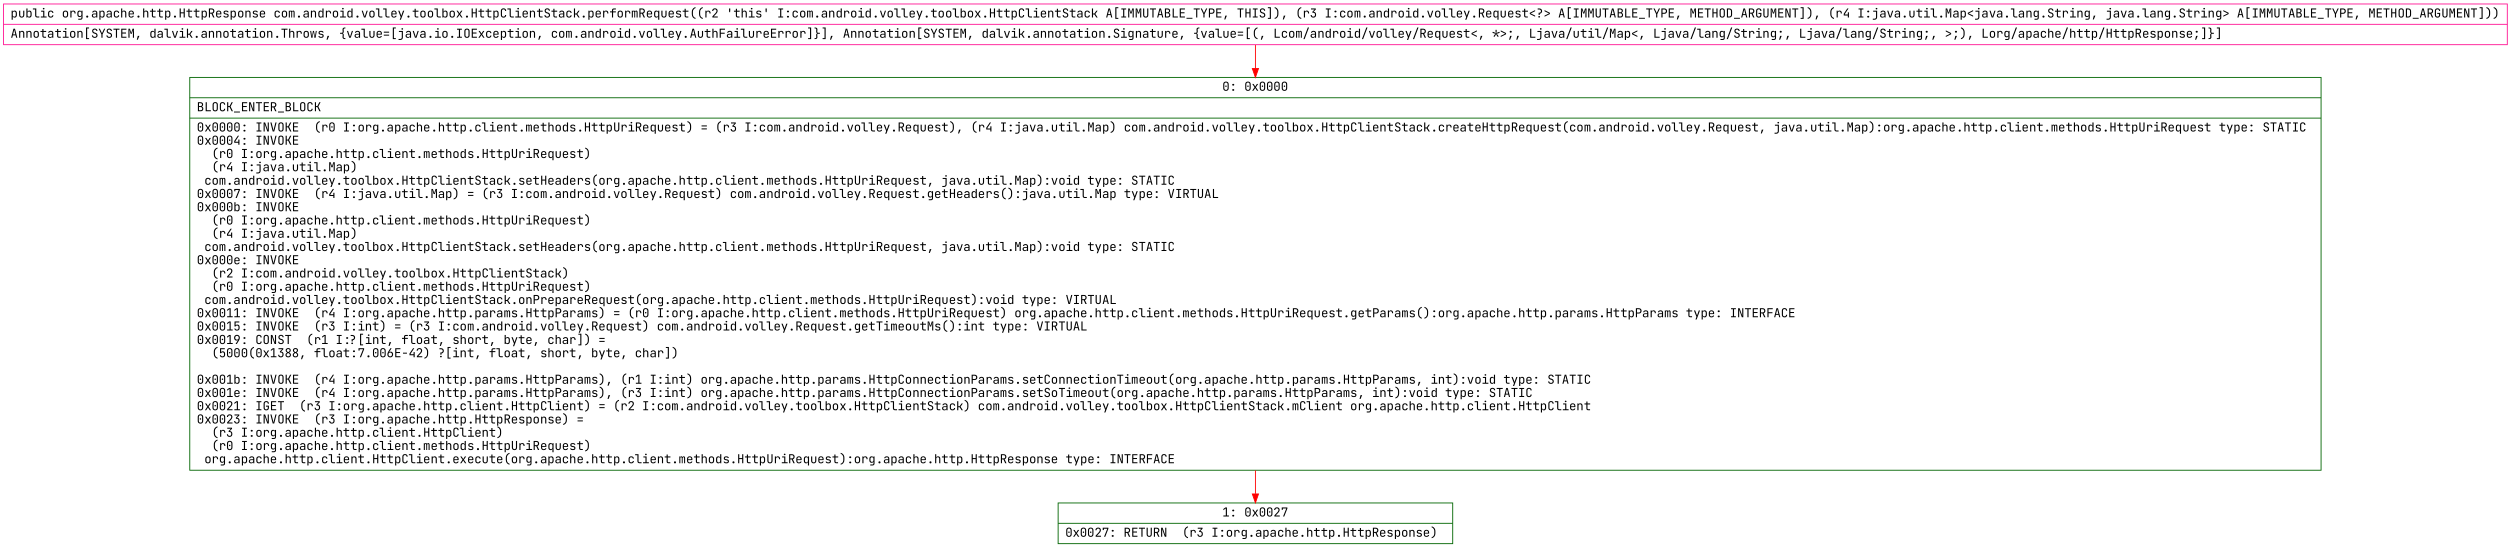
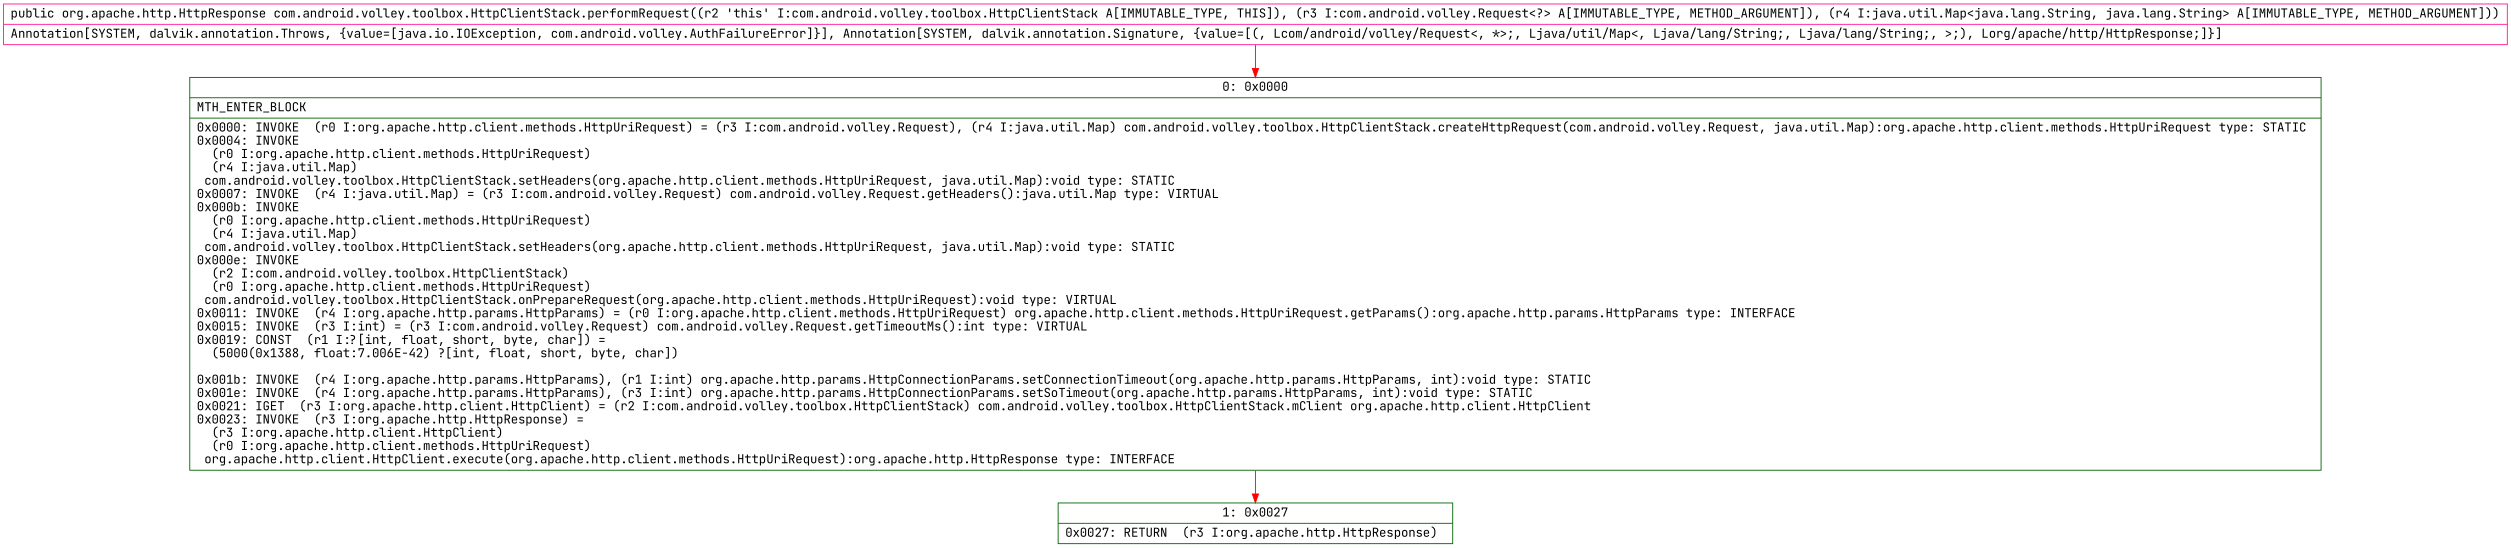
node "0: 0x0000": text "BLOCK_ENTER_BLOCK" -> "MTH_ENTER_BLOCK"
